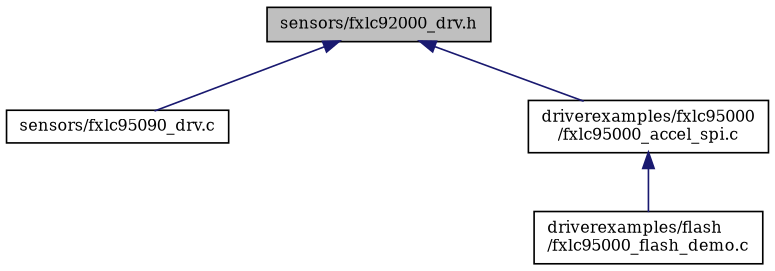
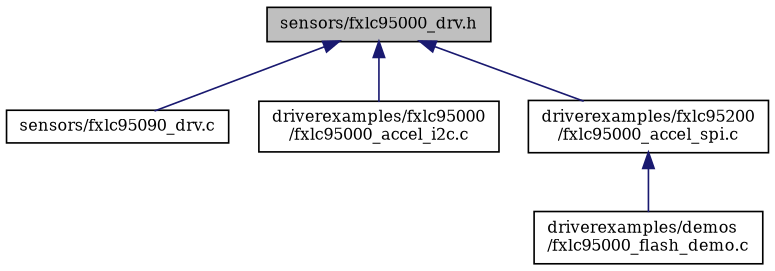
node "sensors/fxlc92000_drv.h": label "sensors/fxlc92000_drv.h" -> "sensors/fxlc95000_drv.h"
node "driverexamples/fxlc95000 /fxlc95000_accel_i2c.c": added
node "driverexamples/fxlc95000 /fxlc95000_accel_spi.c": label "driverexamples/fxlc95000 /fxlc95000_accel_spi.c" -> "driverexamples/fxlc95200 /fxlc95000_accel_spi.c"
node "driverexamples/flash /fxlc95000_flash_demo.c": label "driverexamples/flash /fxlc95000_flash_demo.c" -> "driverexamples/demos /fxlc95000_flash_demo.c"
